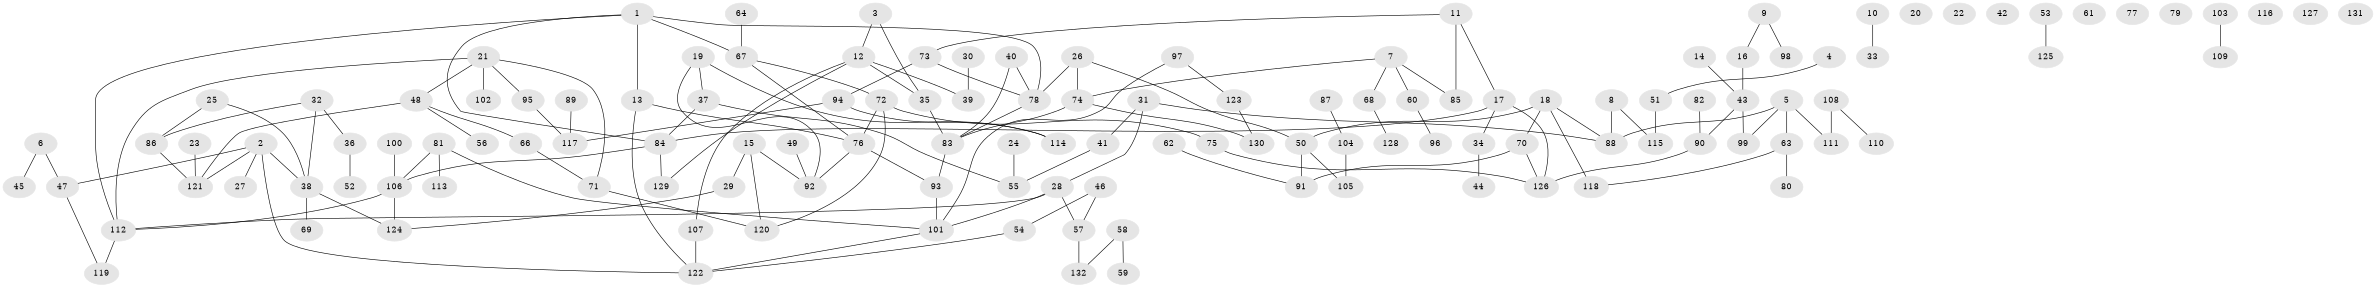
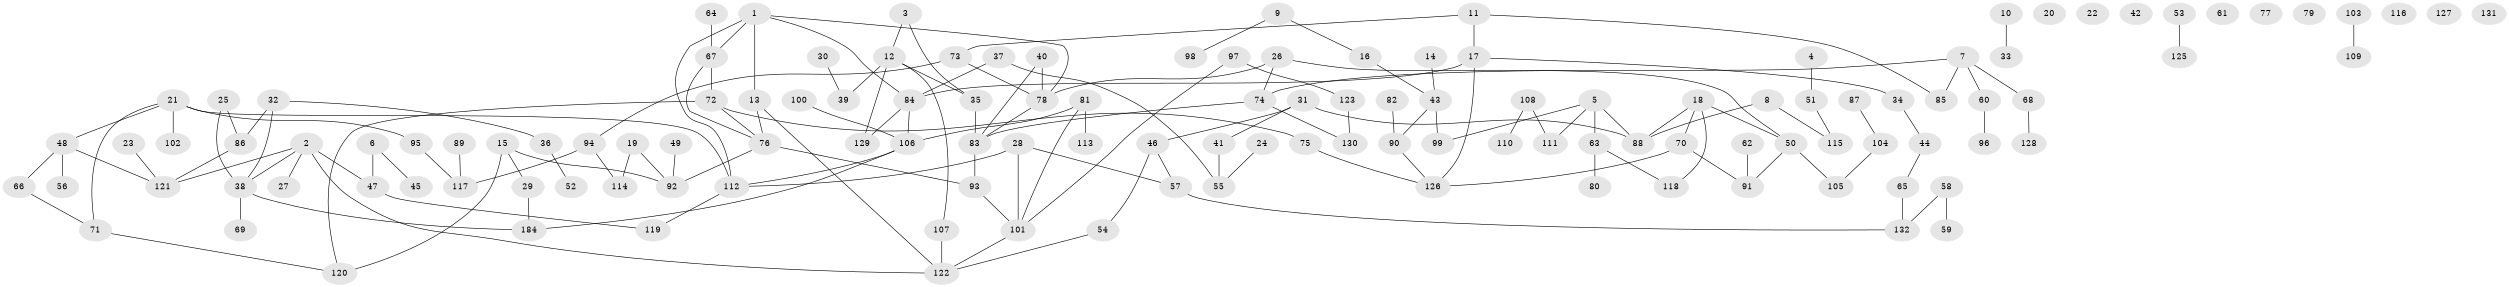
edge "19" -- "37": removed
edge "31" -- "28": now "31" -- "46"
node "65": added
node "124": label "124" -> "184"
